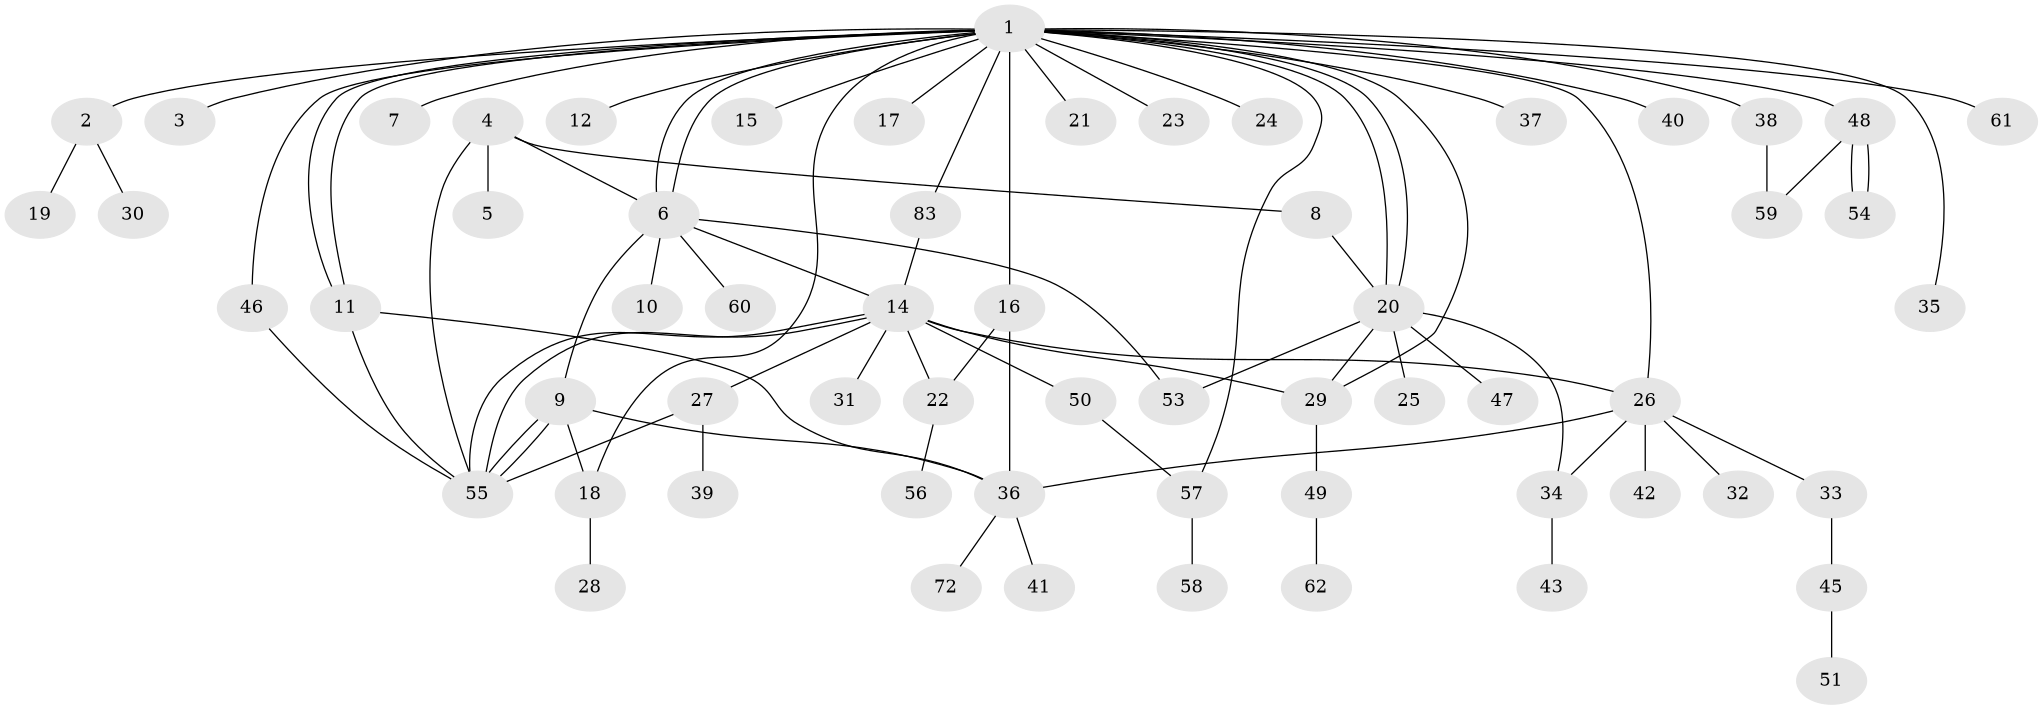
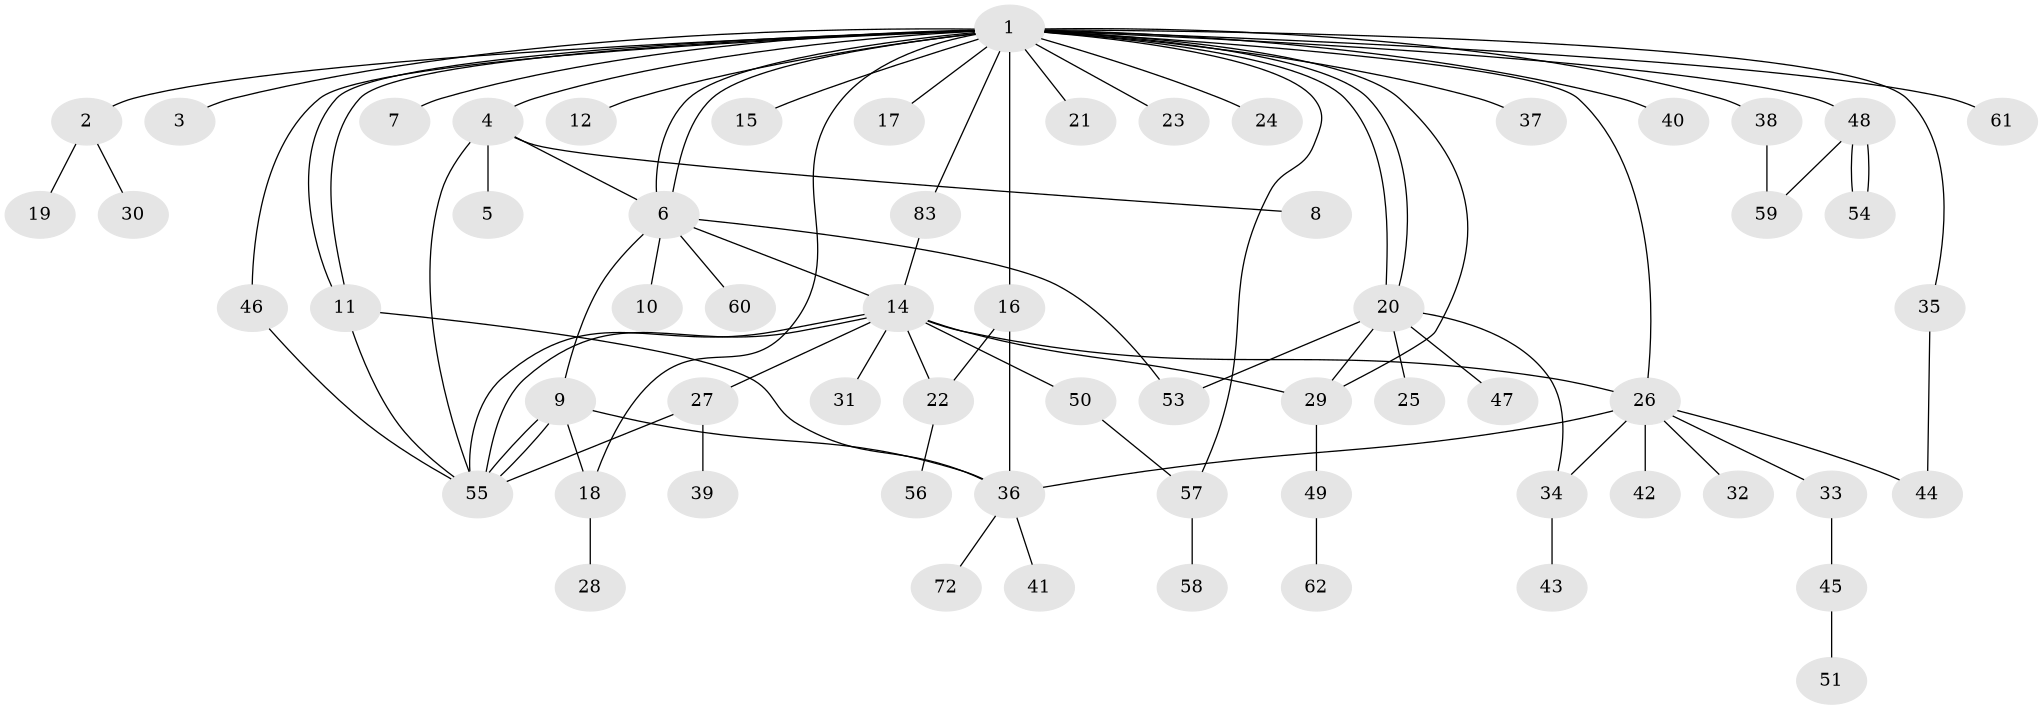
edge "1" -- "4": added
edge "8" -- "20": removed
node "44": added
